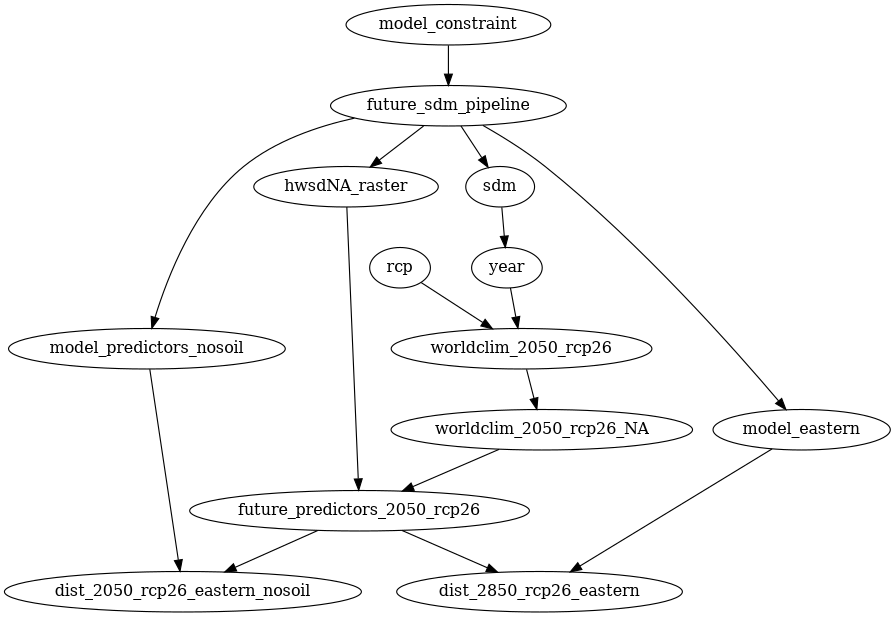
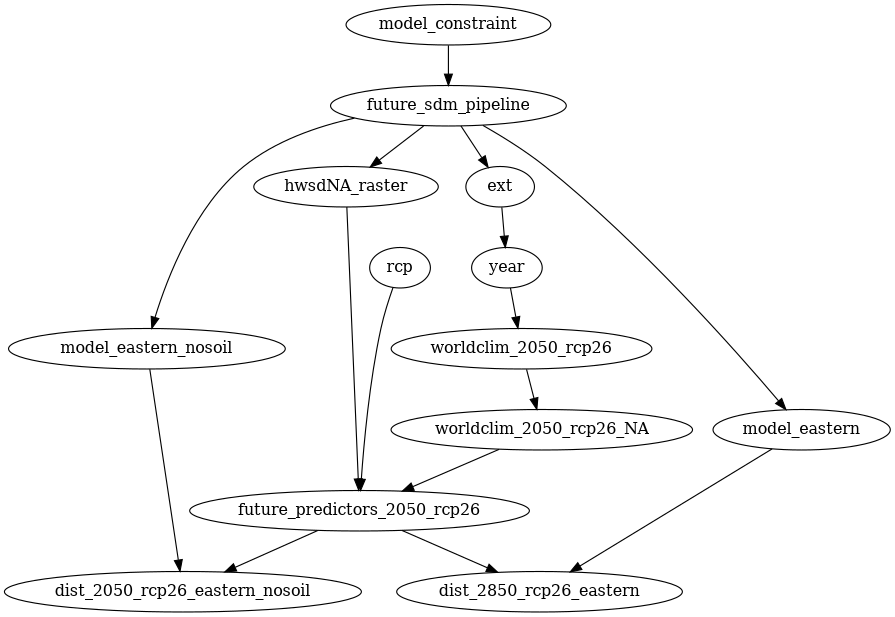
node "sdm": label "sdm" -> "ext"
edge "rcp" -> "worldclim_2050_rcp26": now "rcp" -> "future_predictors_2050_rcp26"
node "model_predictors_nosoil": label "model_predictors_nosoil" -> "model_eastern_nosoil"
